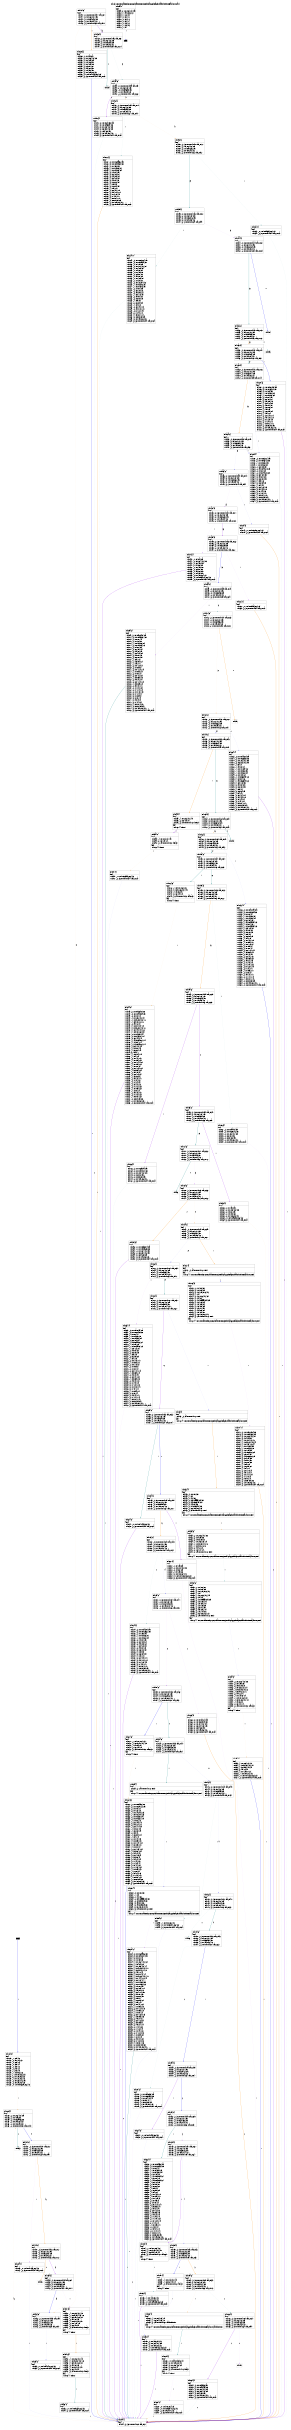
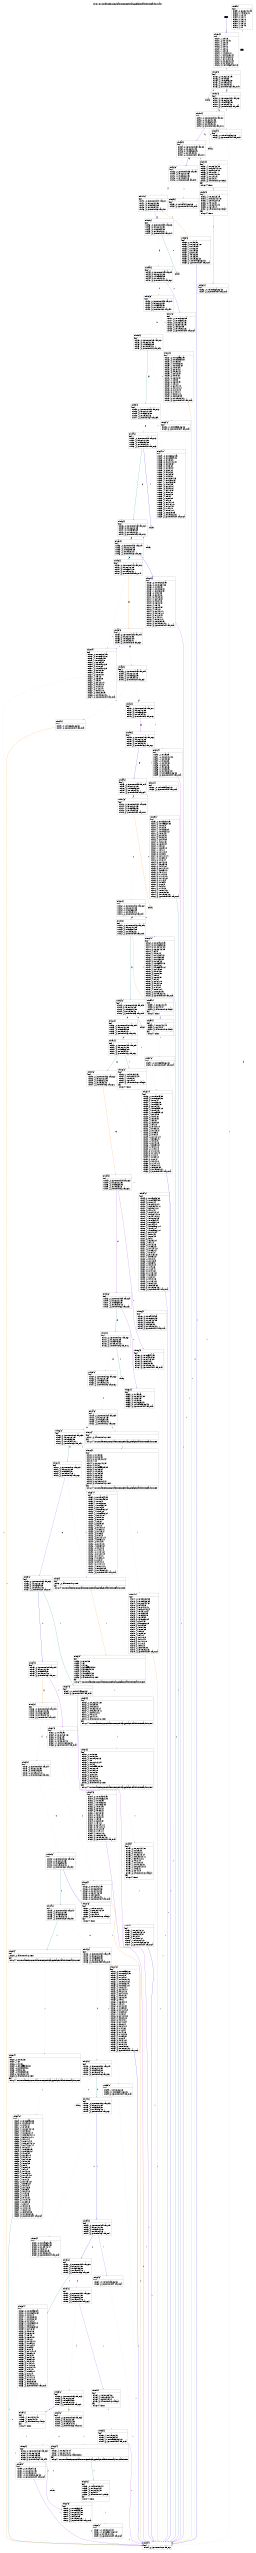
edge "0x401972 [28]" -> "0x401956 [28]": reversed
node "0x402906 [33]": removed
edge "0x402518 [15]" -> "0x402b7a [5]": removed, label "1"
